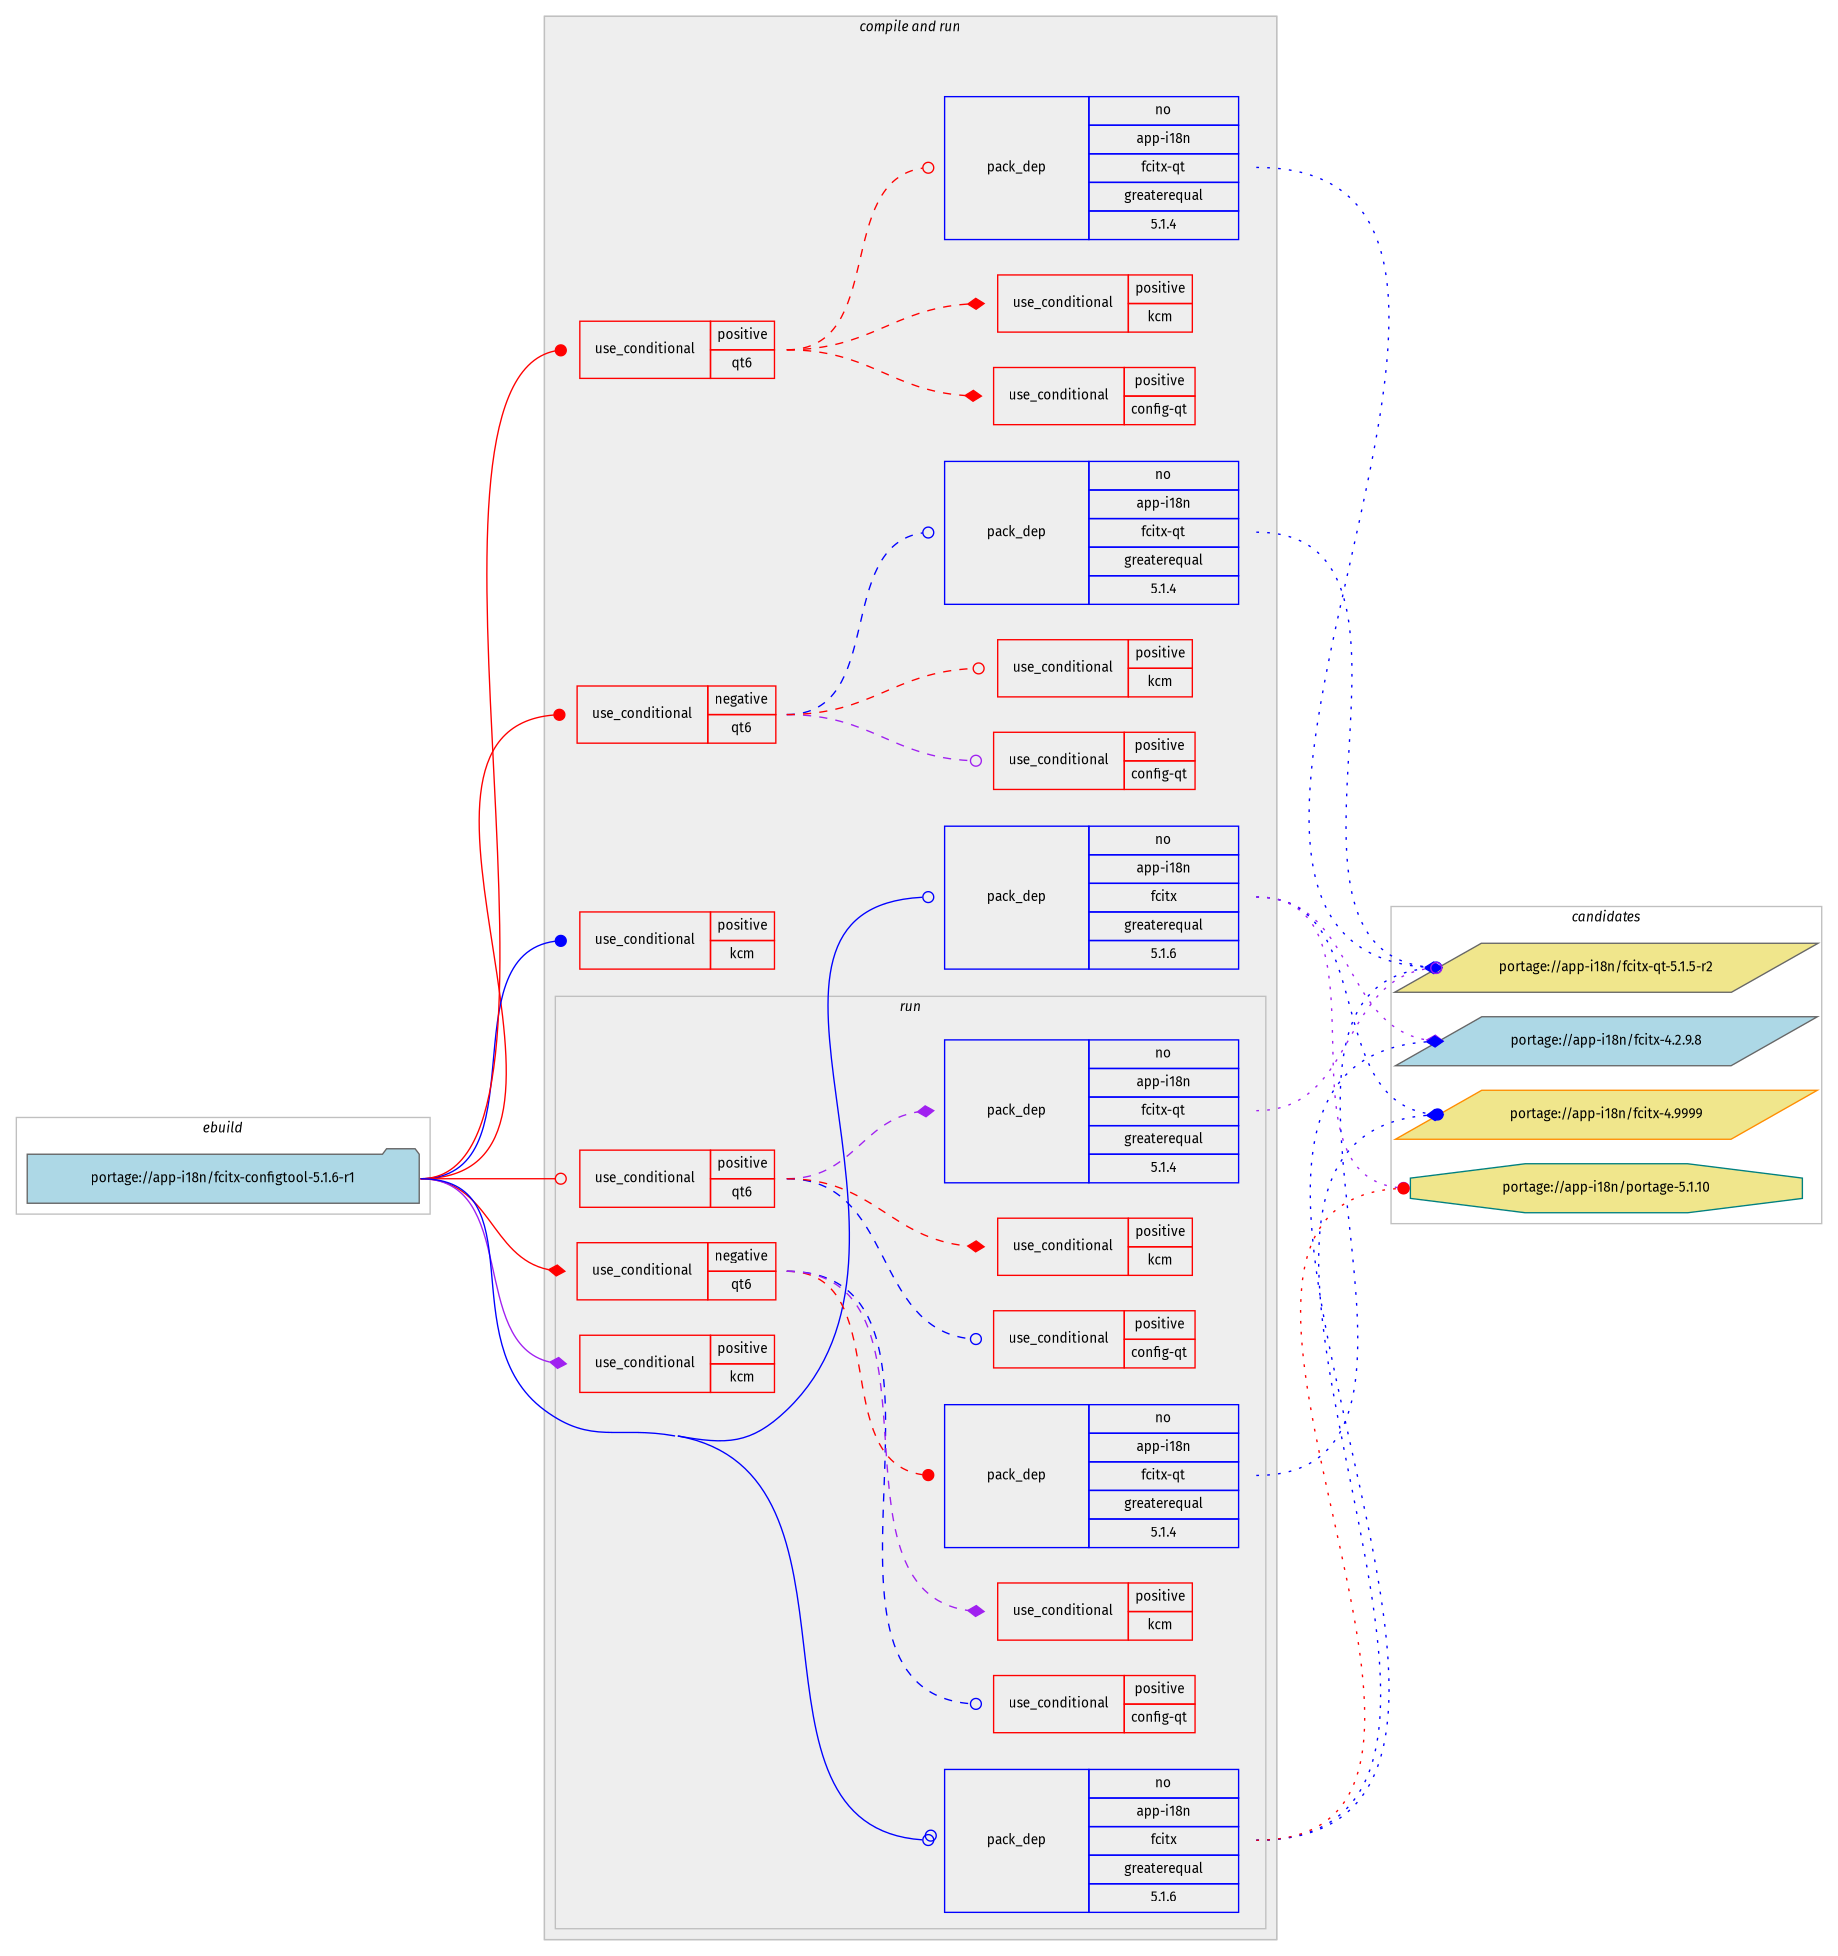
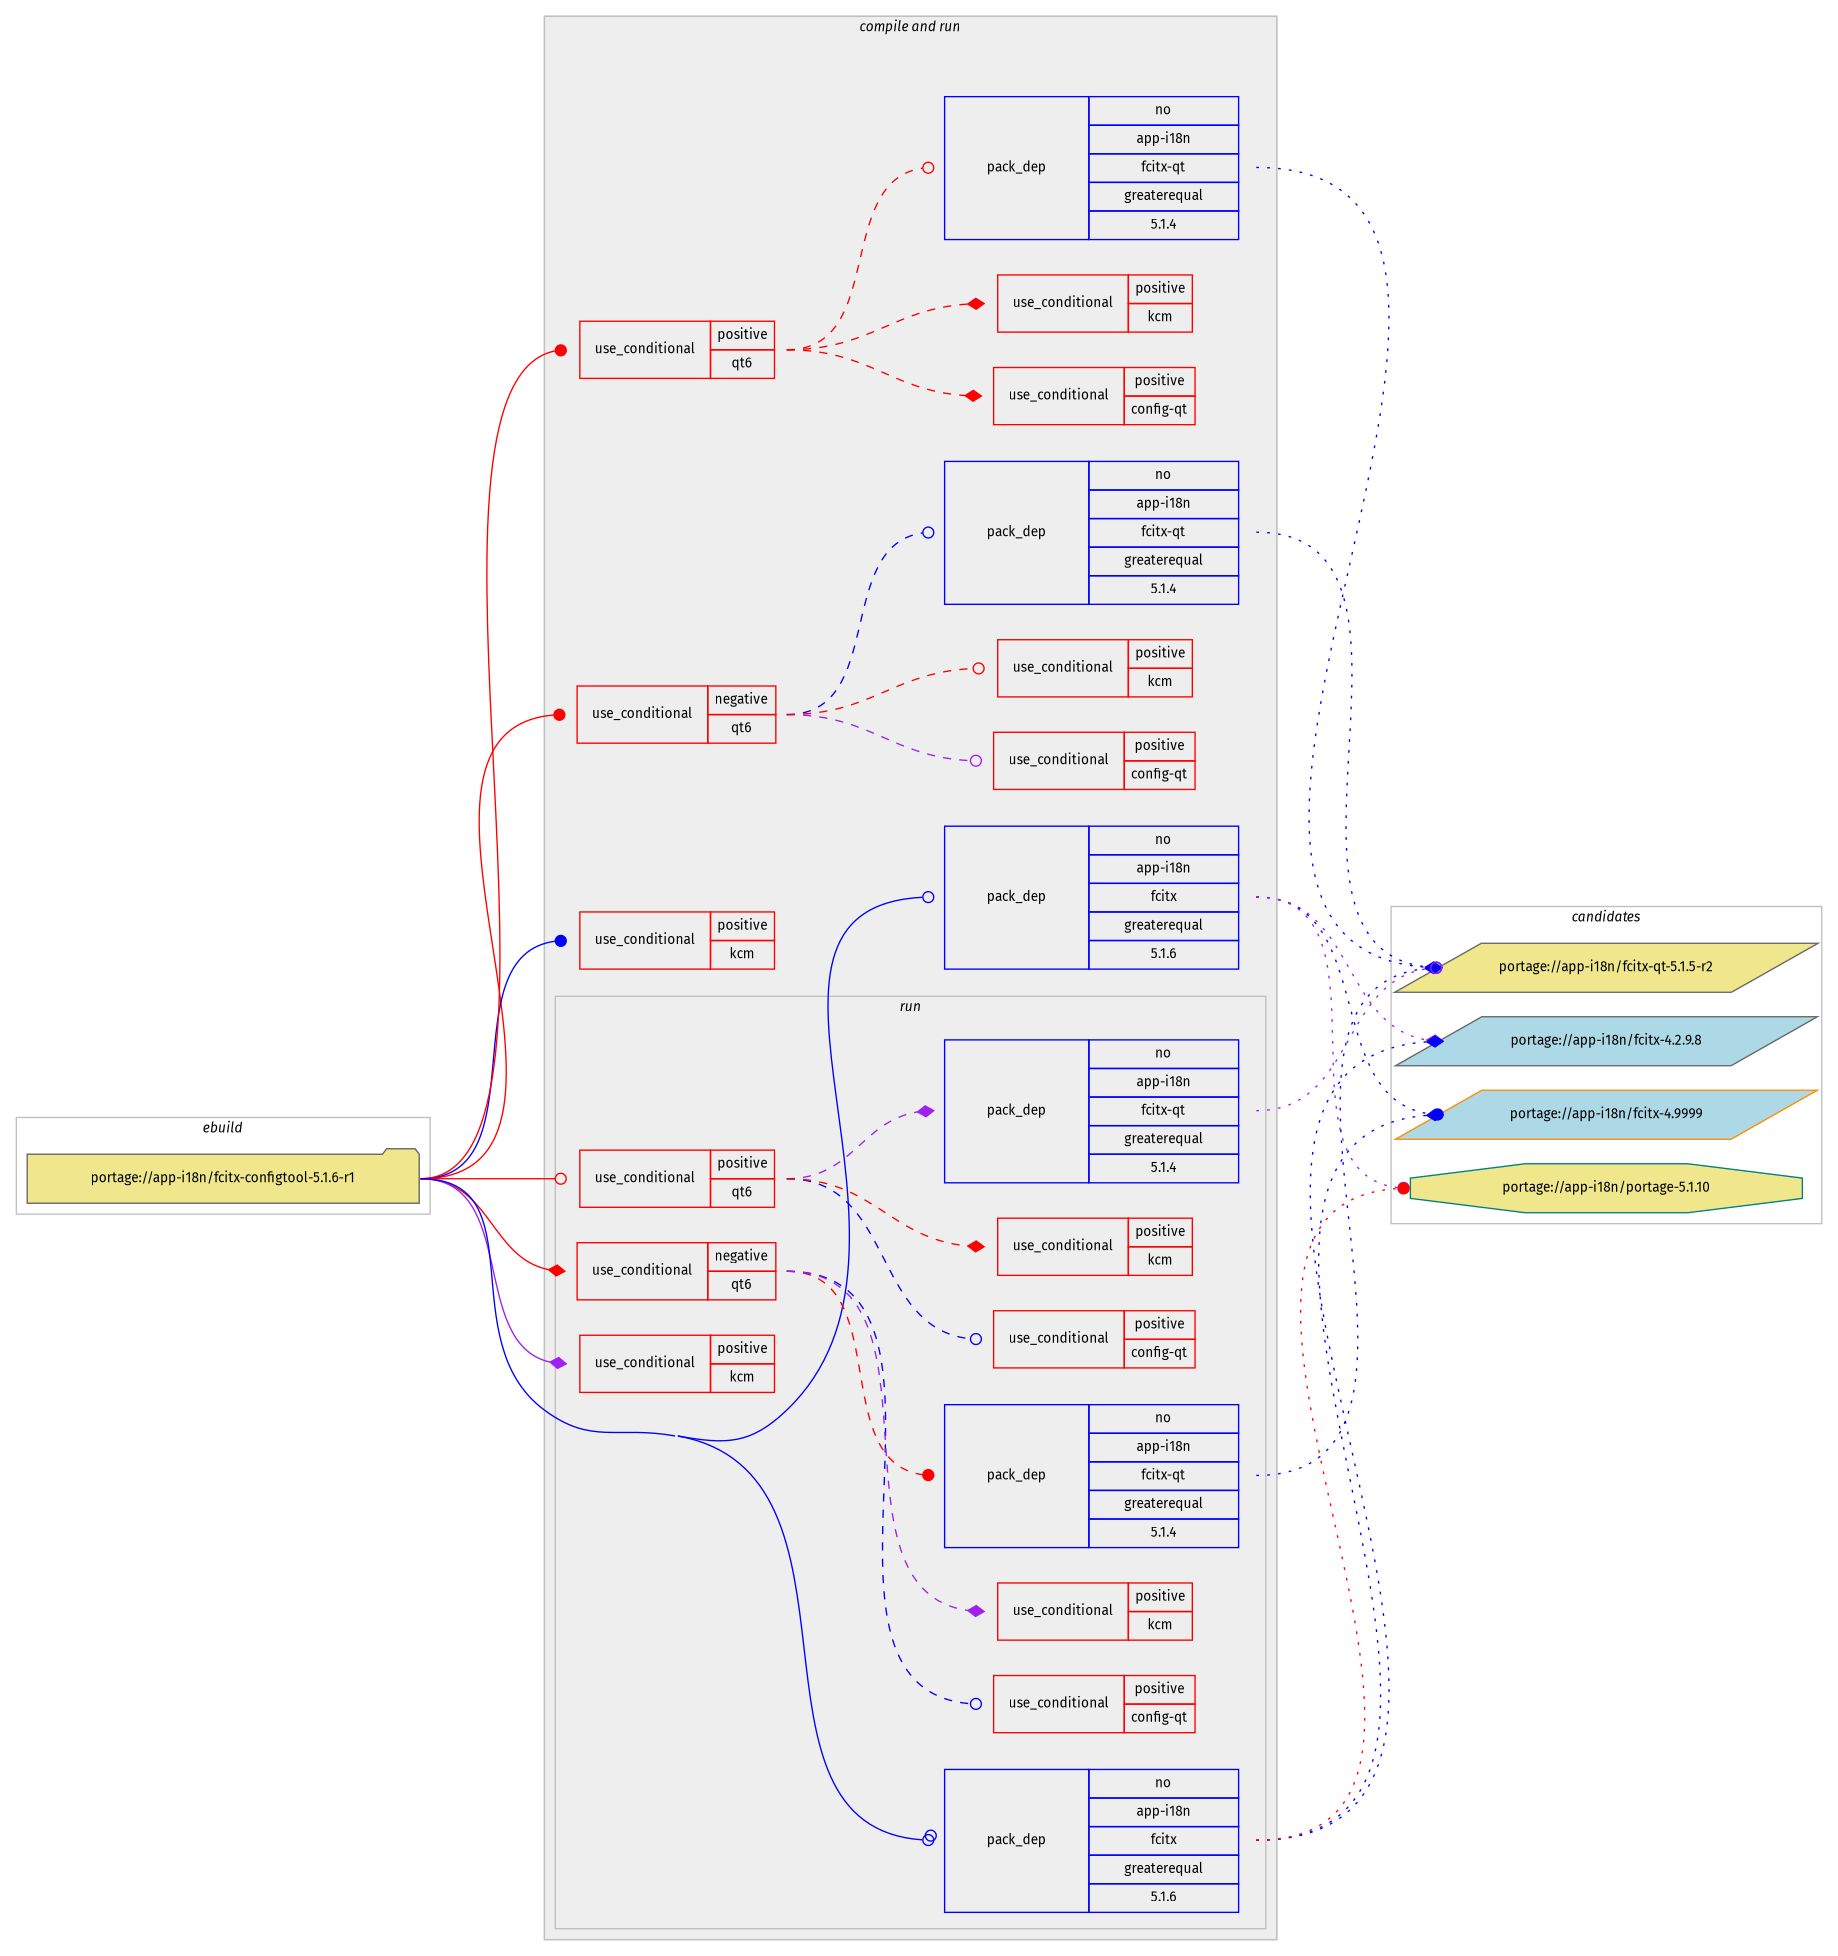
node "portage://app-i18n/fcitx-4.9999": fillcolor khaki -> lightblue
node "portage://app-i18n/fcitx-configtool-5.1.6-r1": fillcolor lightblue -> khaki
